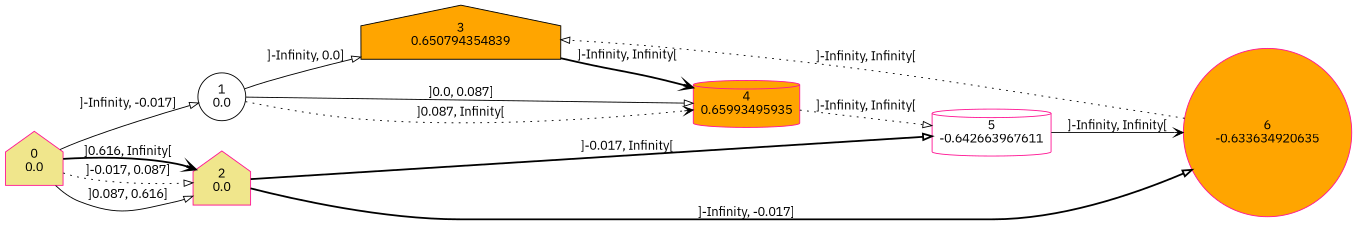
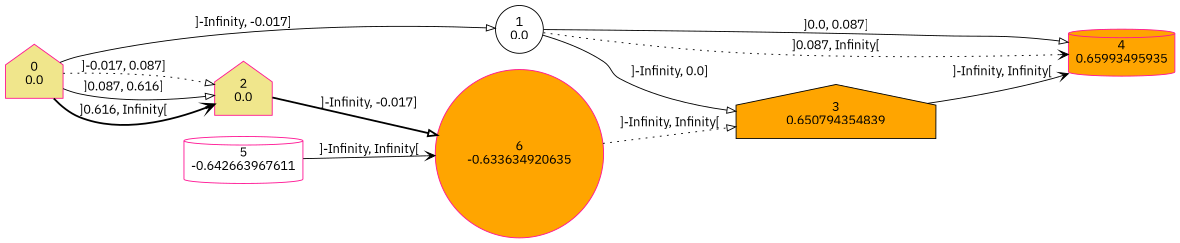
edge "3 0.650794354839" -> "4 0.65993495935": style bold -> solid
edge "4 0.65993495935" -> "5 -0.642663967611": removed, label "]-Infinity, Infinity["
edge "2 0.0" -> "5 -0.642663967611": removed, label "]-0.017, Infinity["
